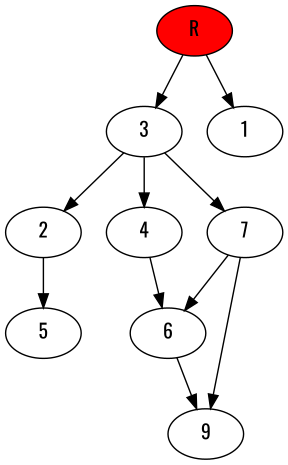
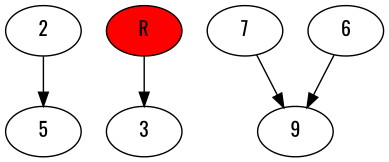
node "1": removed
edge "3" -> "2": removed
edge "3" -> "7": removed
node "4": removed
edge "7" -> "6": removed
